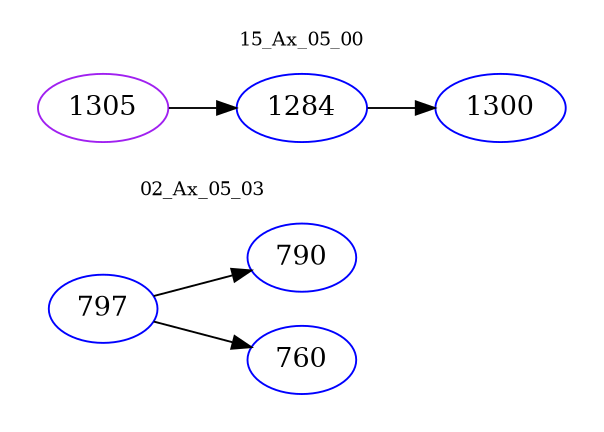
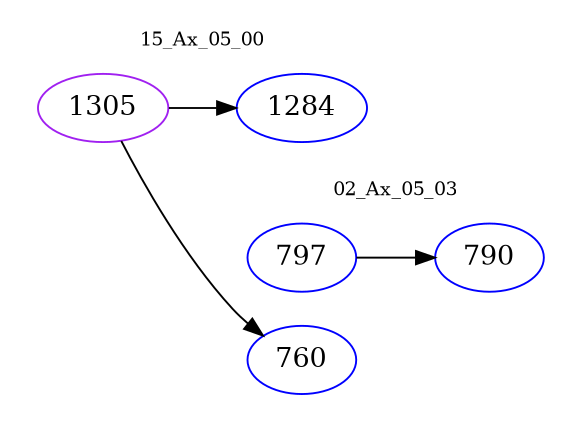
node "1300": removed
edge "797" -> "760": now "1305" -> "760"
